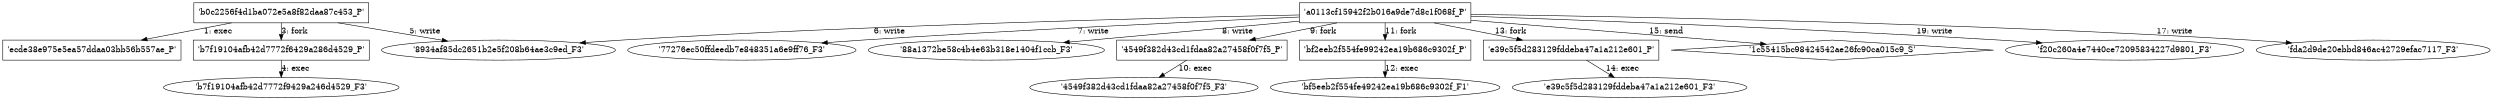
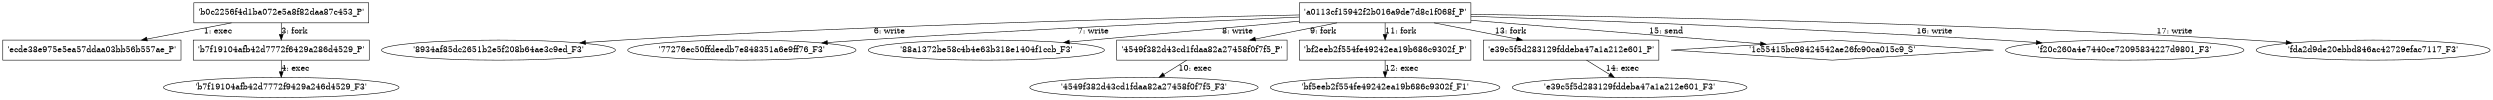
edge "'a0113cf15942f2b016a9de7d8c1f068f_P'" -> "'f20c260a4e7440ce72095834227d9801_F3'": label "19: write" -> "16: write"
edge "'b0c2256f4d1ba072e5a8f82daa87c453_P'" -> "'8934af85dc2651b2e5f208b64ae3c9ed_F3'": removed, label "5: write"
node "'bf2eeb2f554fe99242ea19b686c9302f_P'": label "'bf2eeb2f554fe99242ea19b686c9302f_P'" -> "'bf2eeb2f554fe49242ea19b686c9302f_P'"
